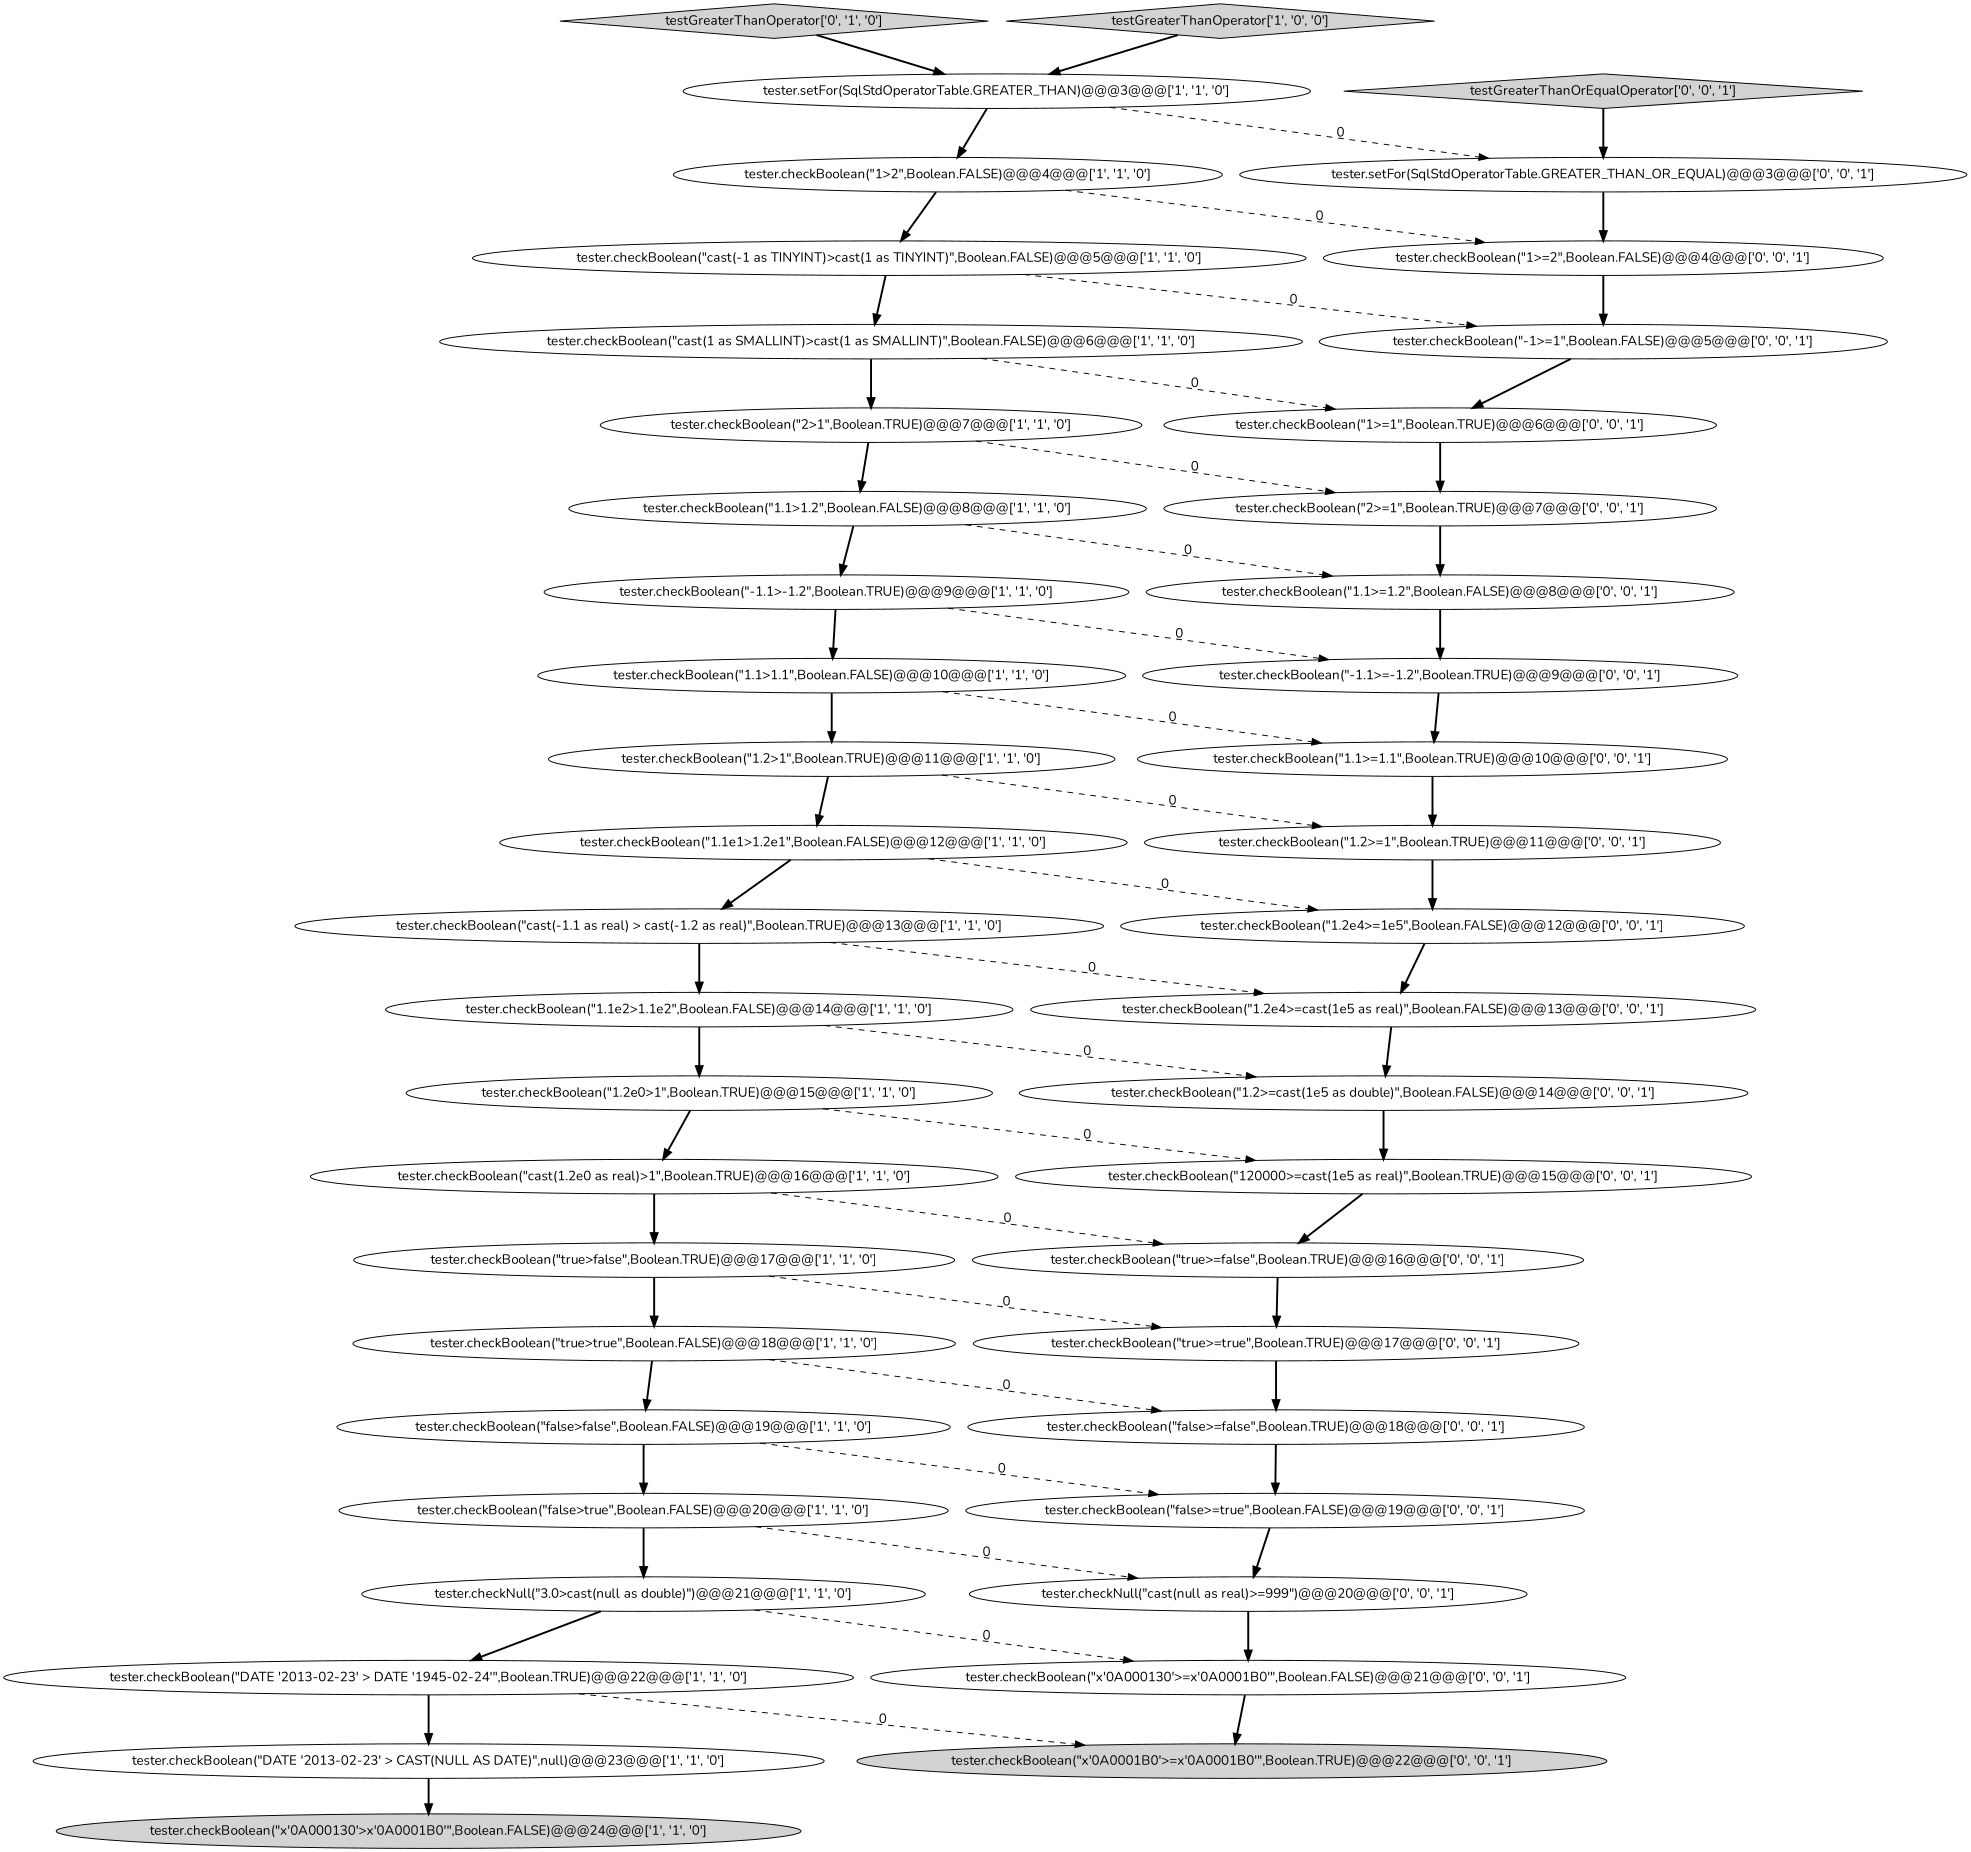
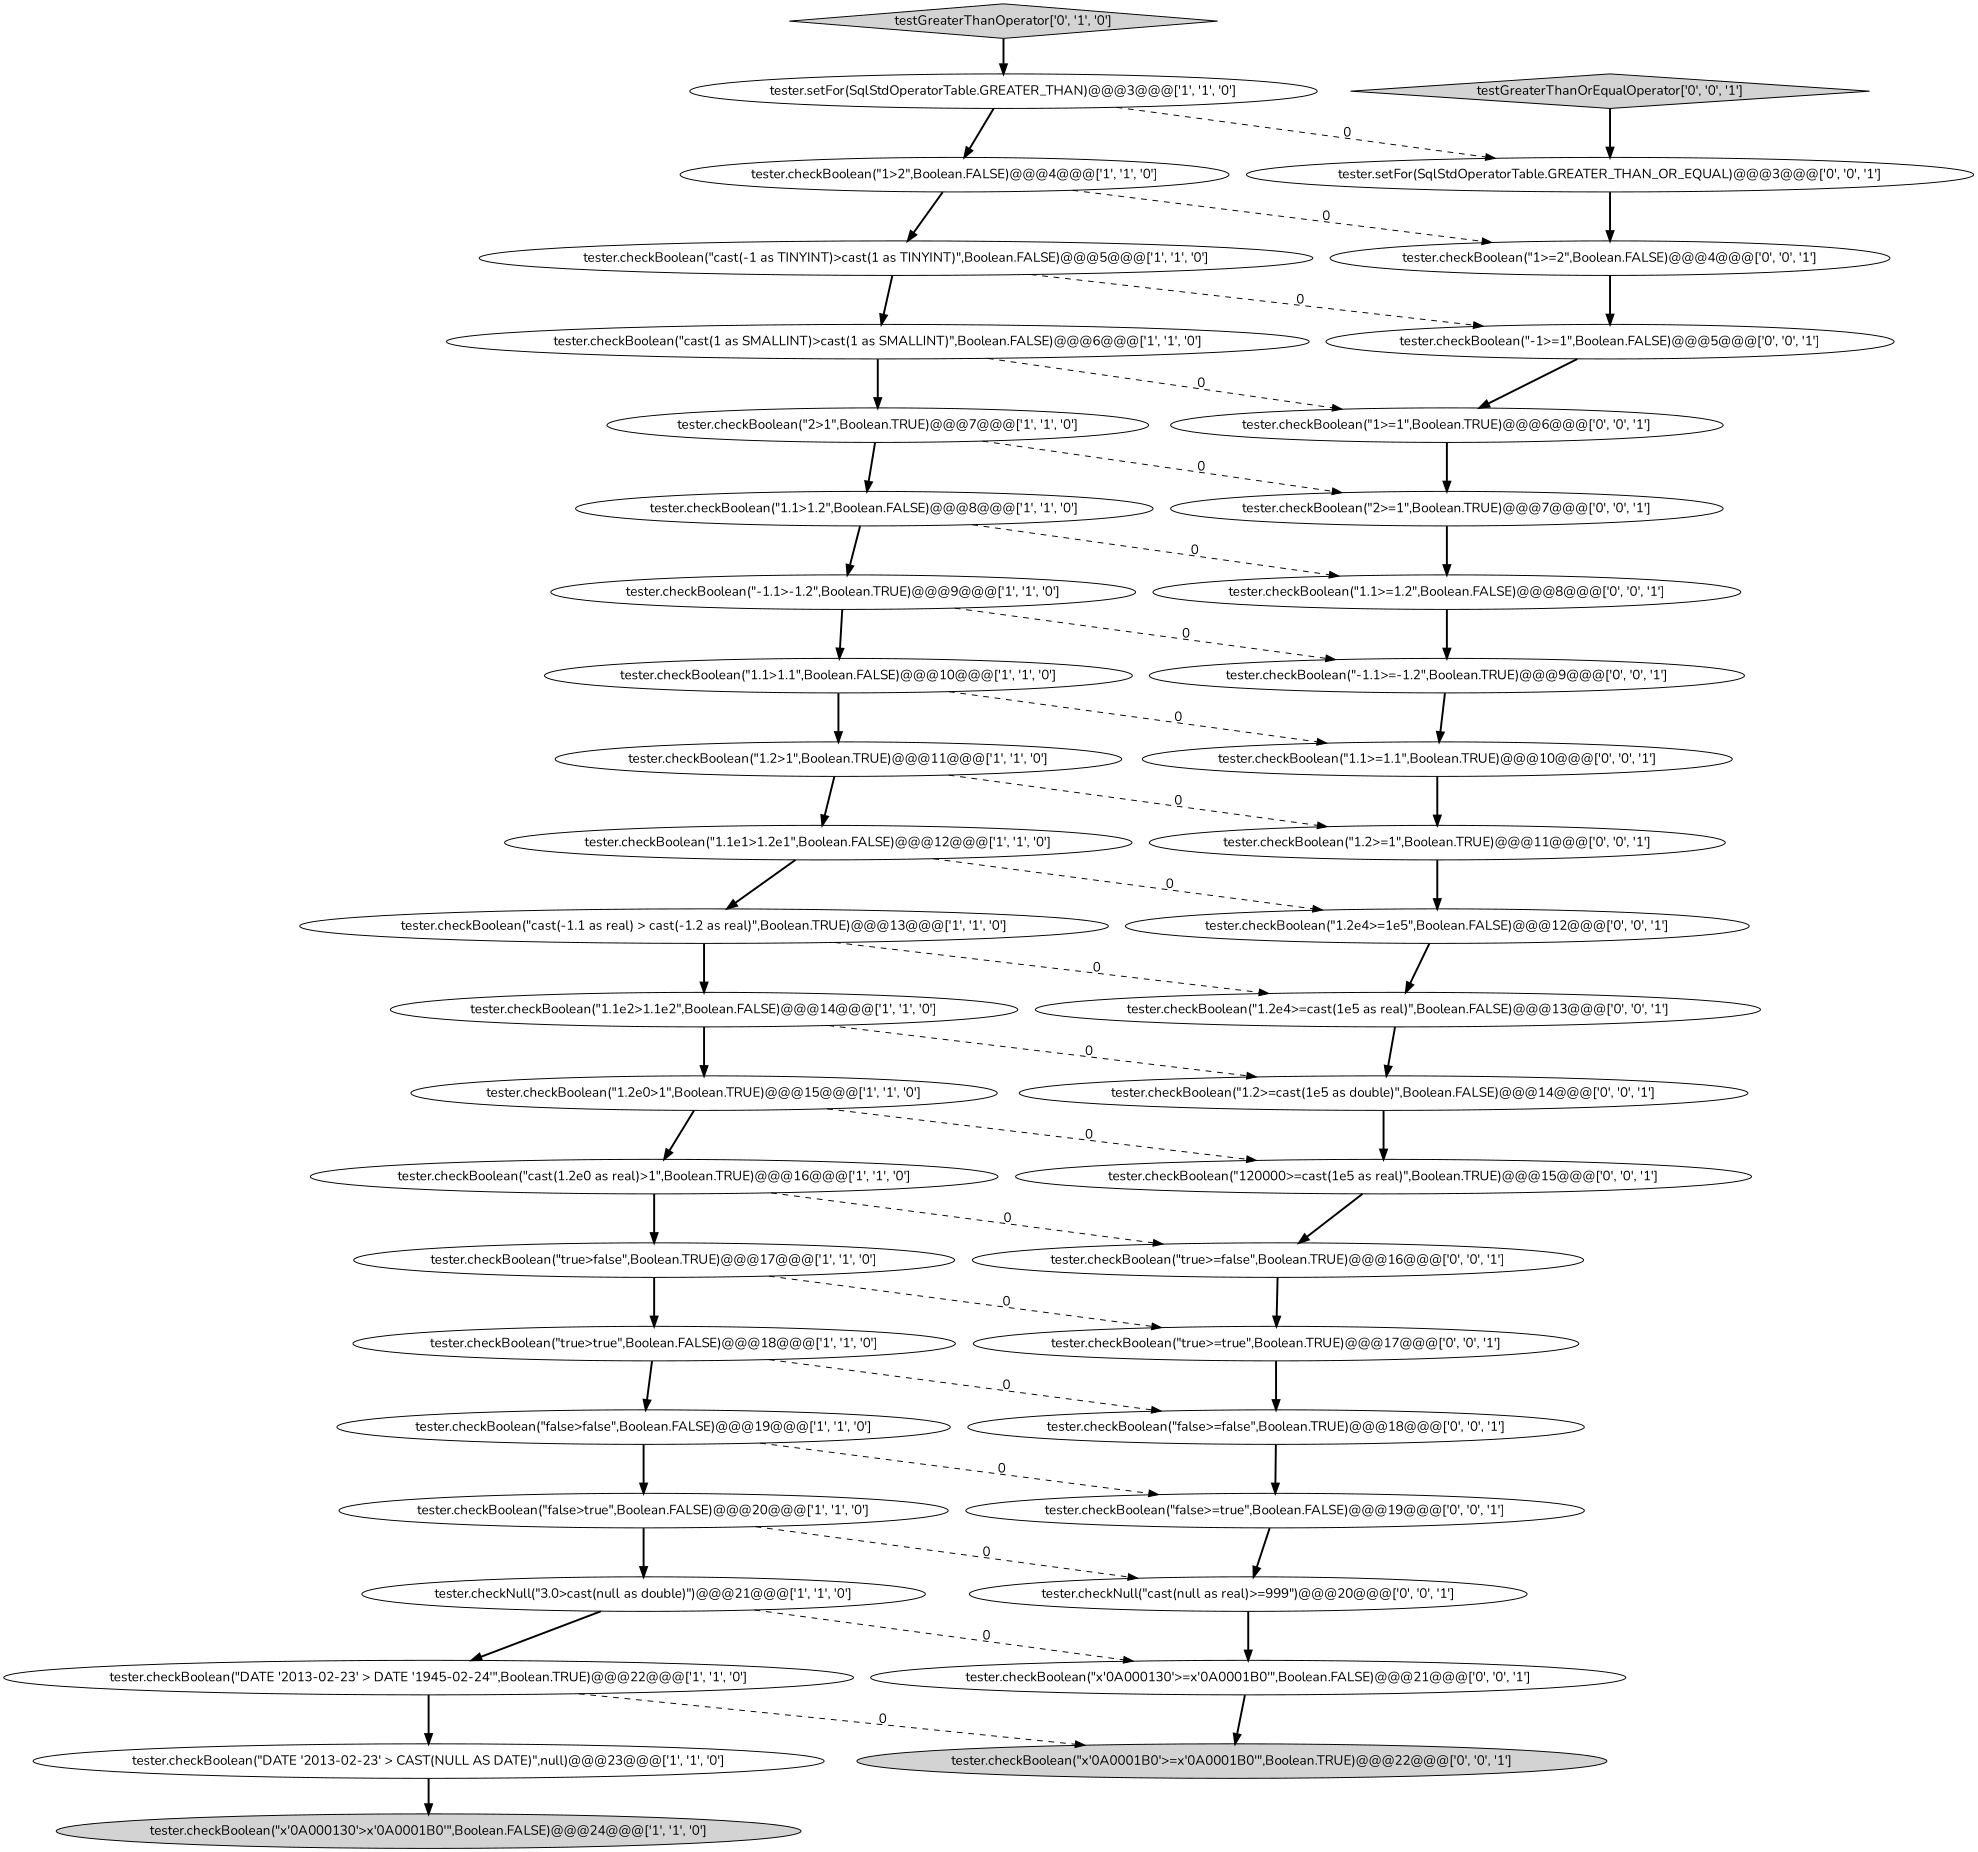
node "testGreaterThanOperator['1', '0', '0']": removed
